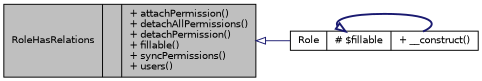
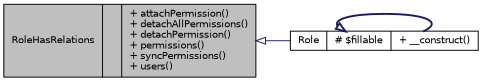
node "RoleHasRelations": text "+ fillable()" -> "+ permissions()"
